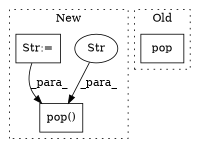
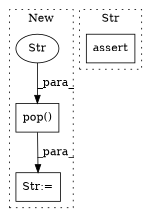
cluster "Old": label "Old" -> "Str"
node "pop": label "pop" -> "assert"
edge "Str:=" -> "pop()": reversed
